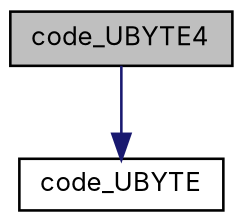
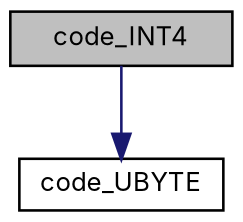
node "code_UBYTE4": label "code_UBYTE4" -> "code_INT4"
